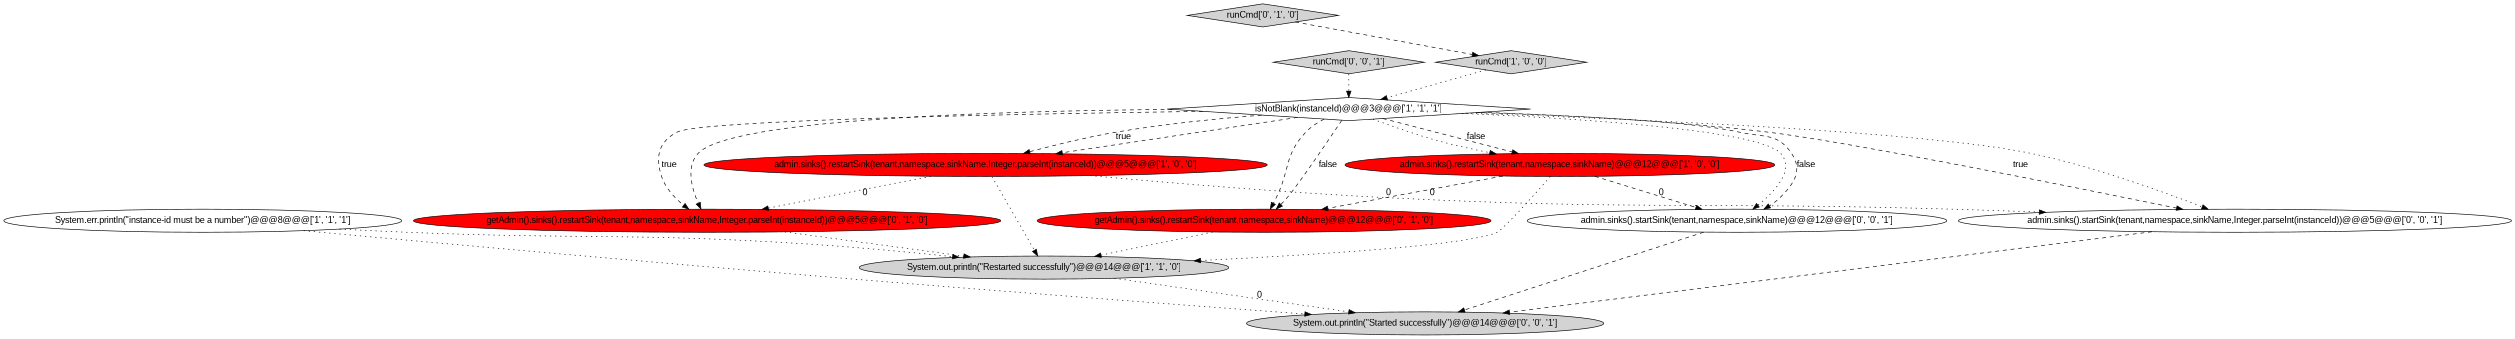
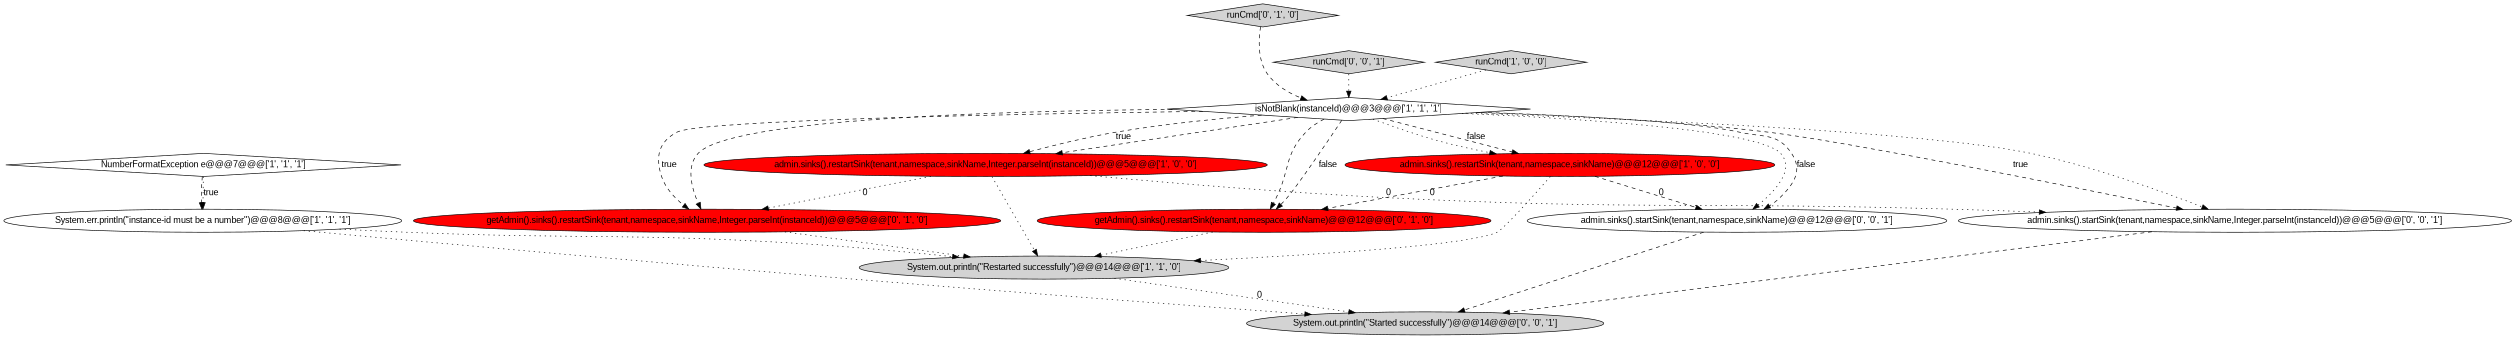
edge "runCmd['0', '1', '0']" -> "runCmd['1', '0', '0']": now "runCmd['0', '1', '0']" -> "isNotBlank(instanceId)@@@3@@@['1', '1', '1']"
node "NumberFormatException e@@@7@@@['1', '1', '1']": added
